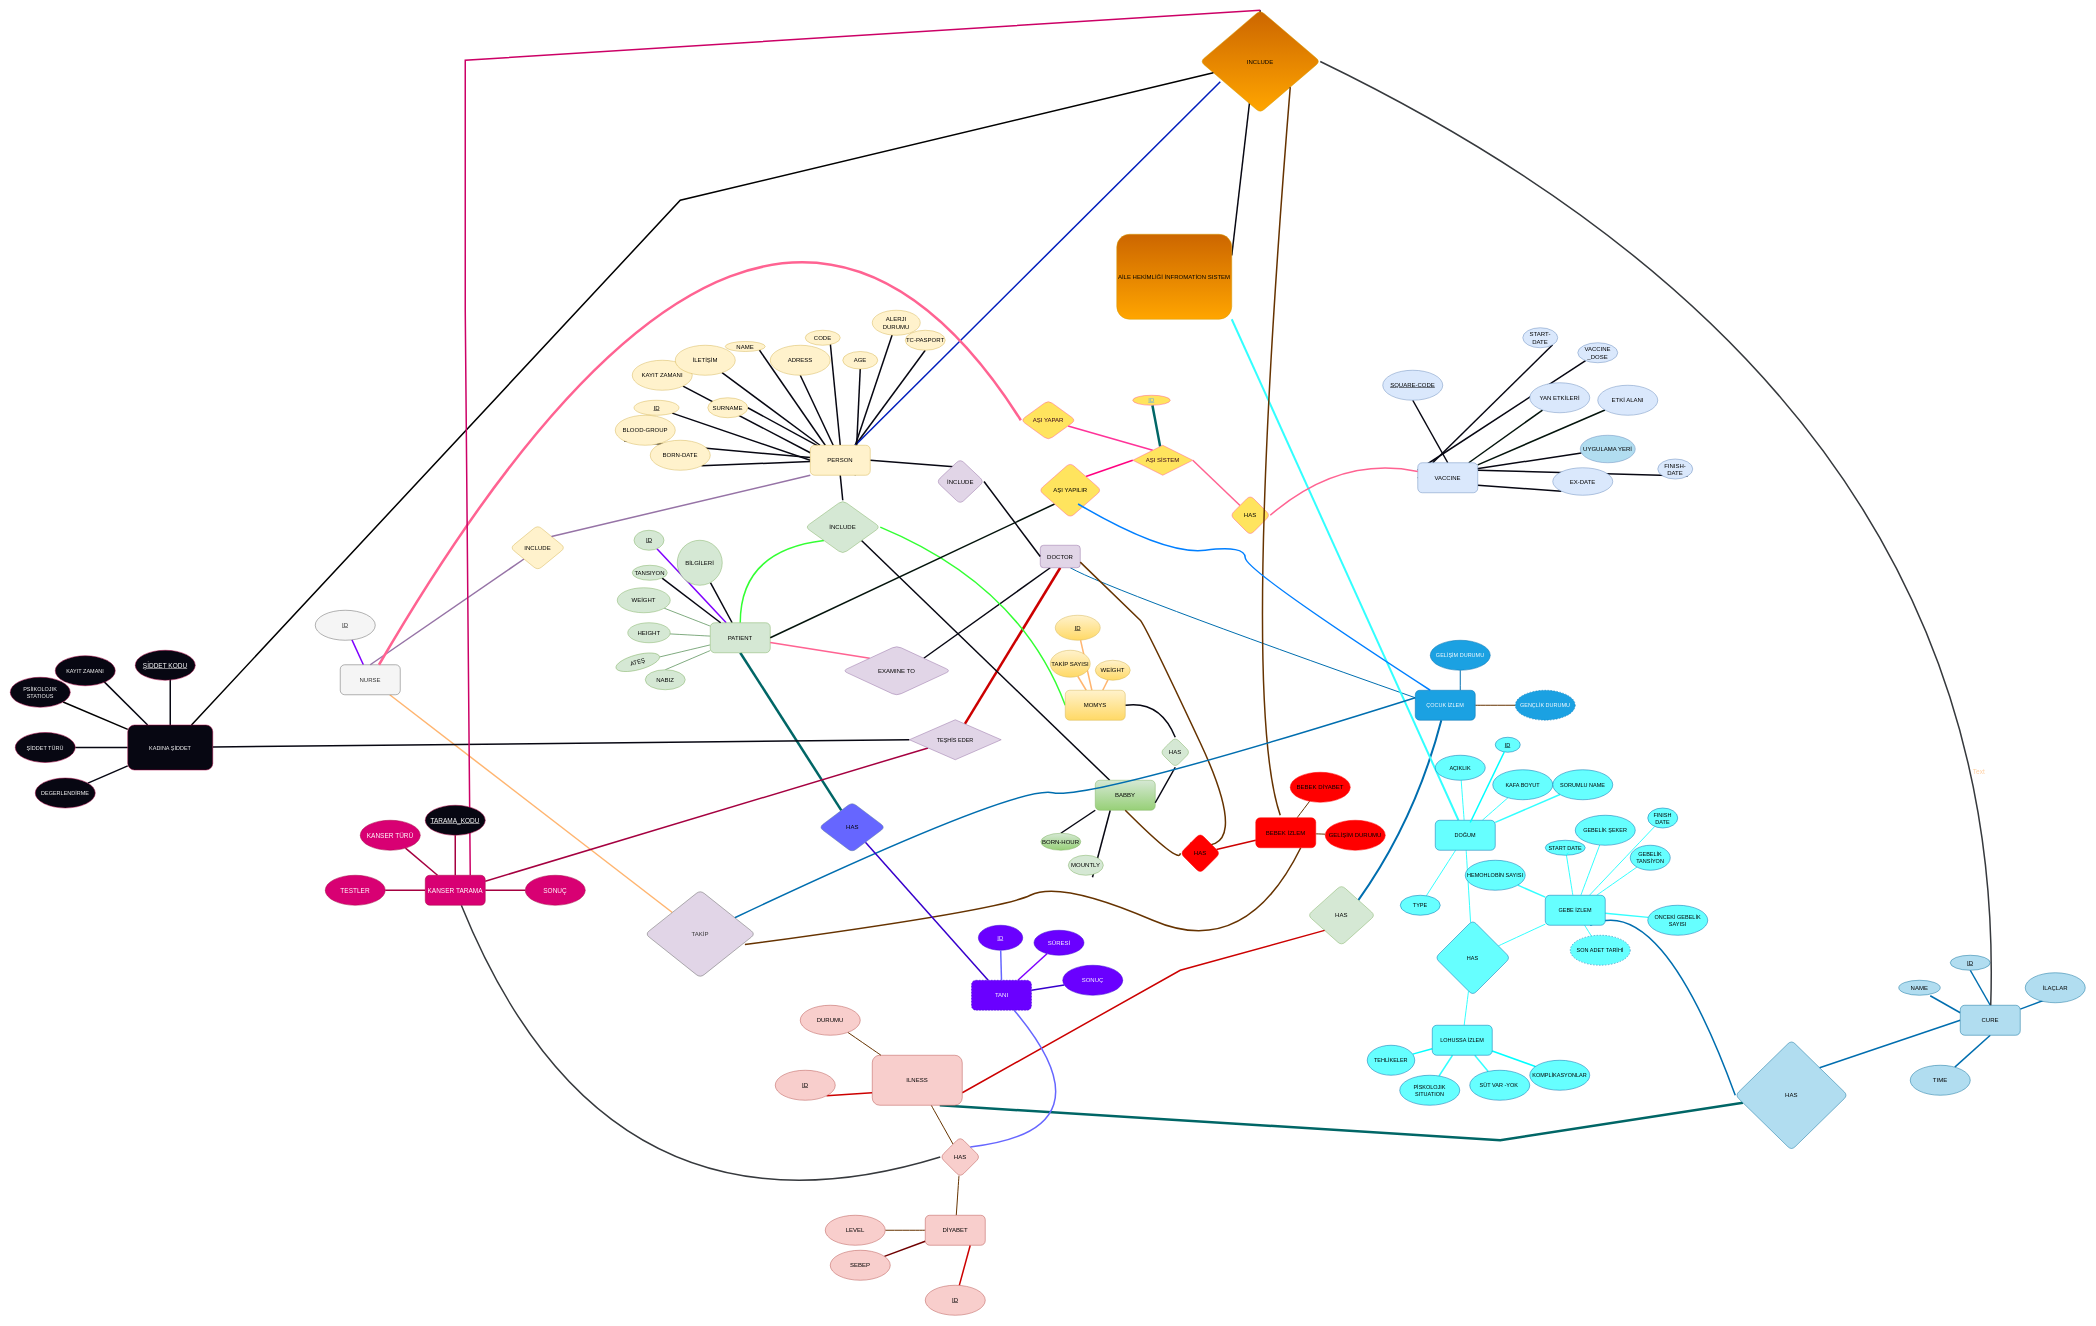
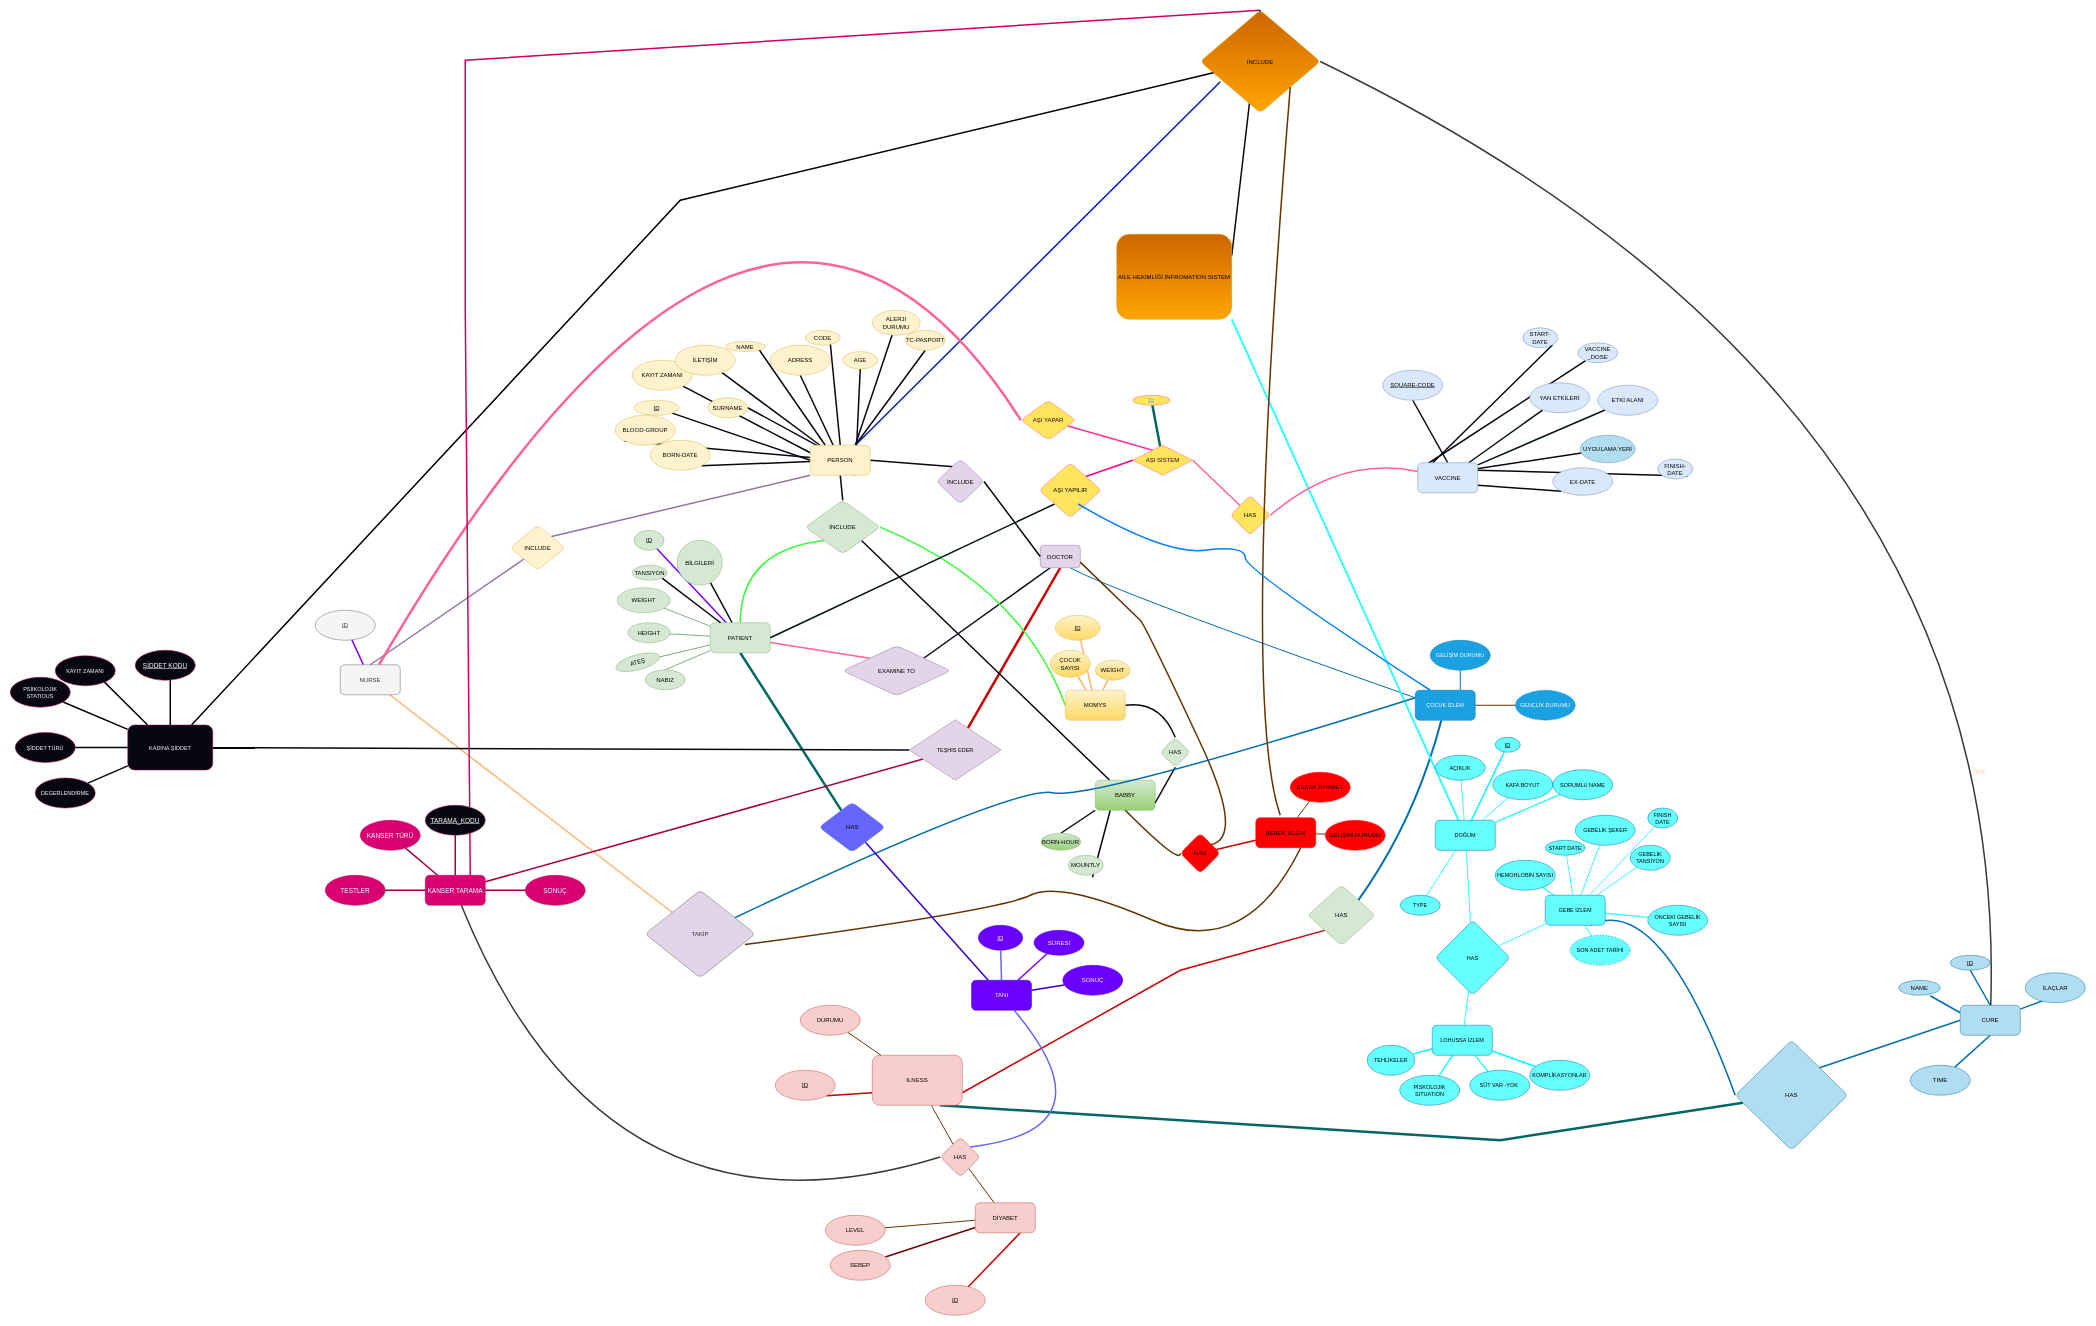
node "TAKİP SAYISI": label "TAKİP SAYISI" -> "ÇOCUK SAYISI"
node "TEŞHİS EDER": size 92x40 -> 92x61
node "HEMOHLOBİN SAYISI": moved (1495, 875) -> (1525, 875)
node "TANI": style dashed -> solid
node "DİYABET": moved (955, 1230) -> (1005, 1218)
